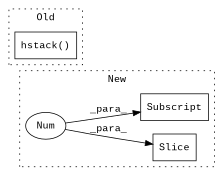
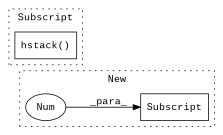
cluster "Old": label "Old" -> "Subscript"
node "Slice": removed
